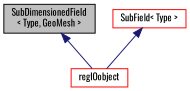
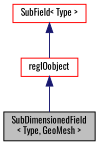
edge "regIOobject" -> "SubDimensionedField < Type, GeoMesh >": reversed
